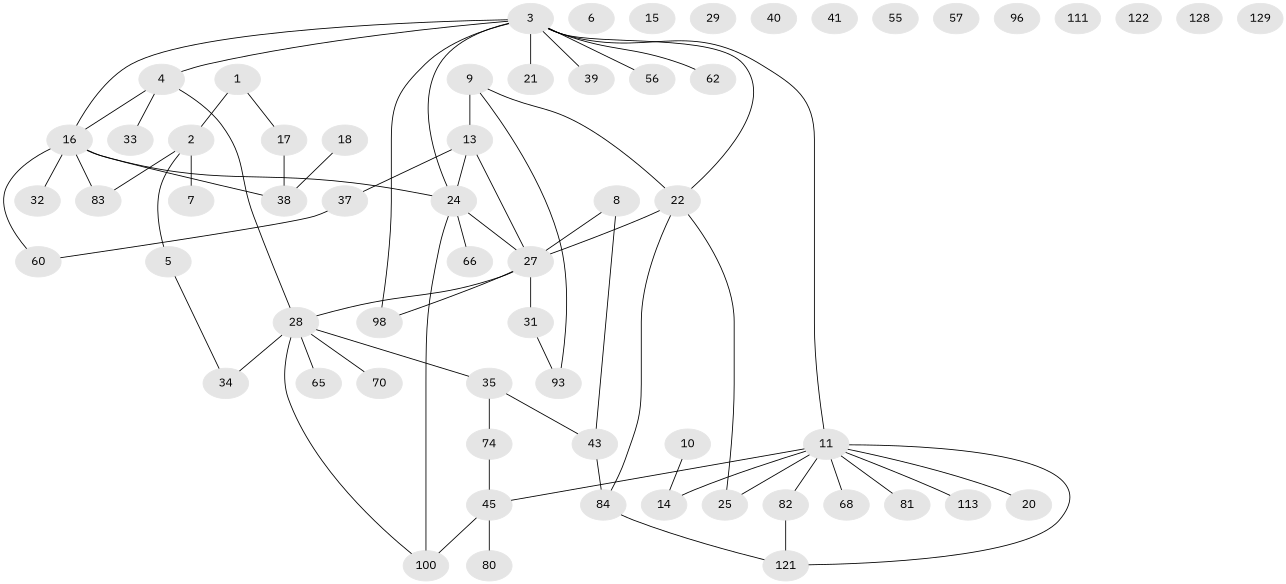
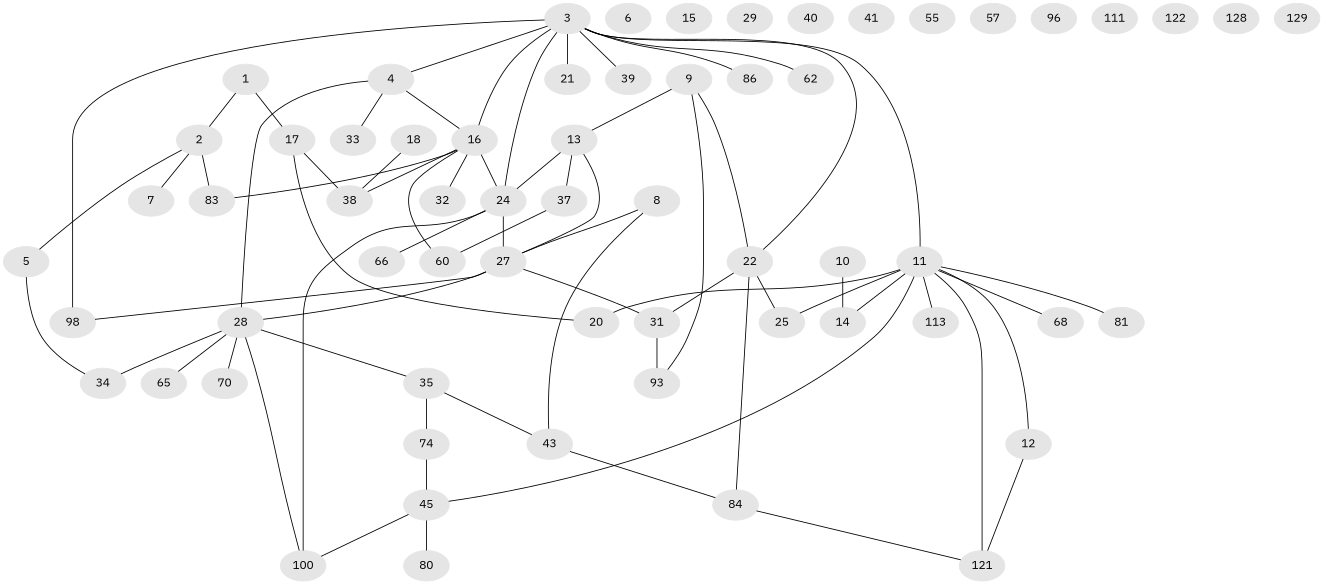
node "56": label "56" -> "86"
edge "22" -- "27": now "22" -- "31"
edge "17" -- "20": added
node "82": label "82" -> "12"
